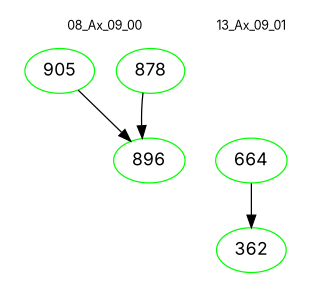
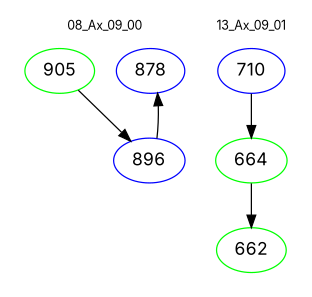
node "878": color green -> blue
node "710": added
edge "878" -> "896": reversed
node "896": color green -> blue
node "362": label "362" -> "662"
